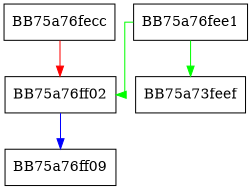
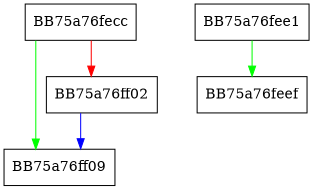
edge "BB75a76fee1" -> "BB75a76ff02": removed
edge "BB75a76fecc" -> "BB75a76ff09": added
node "BB75a73feef": label "BB75a73feef" -> "BB75a76feef"
